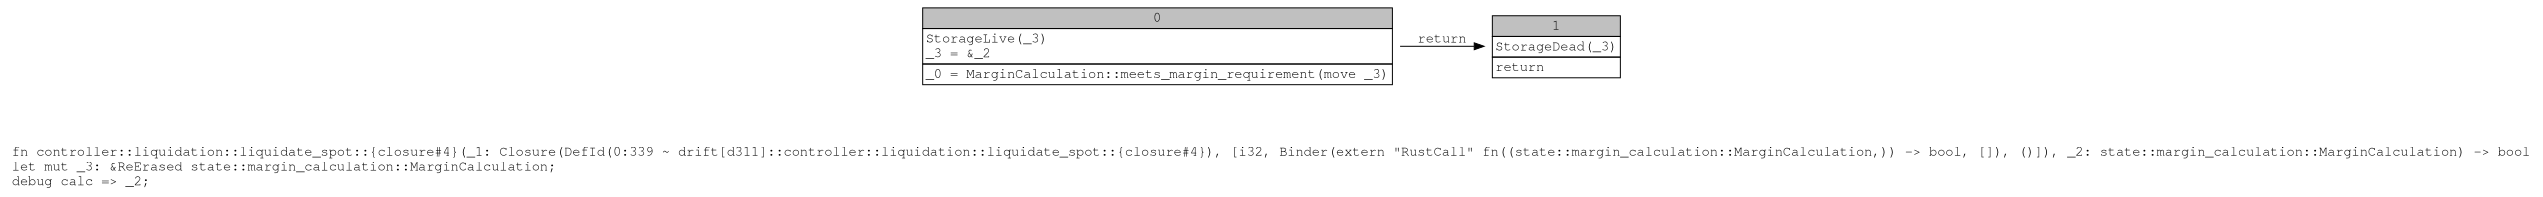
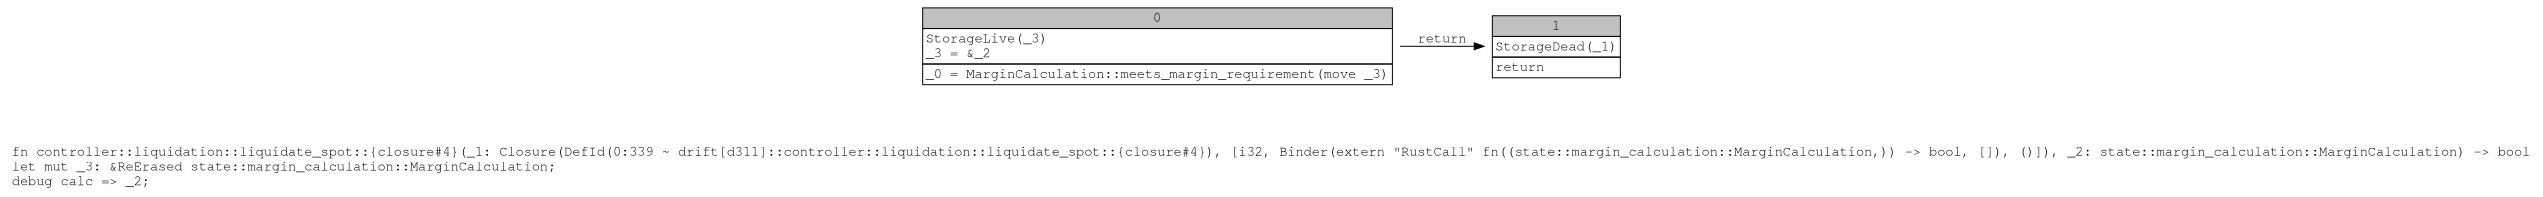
node "1": text "StorageDead(_3)" -> "StorageDead(_1)"
